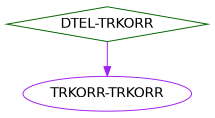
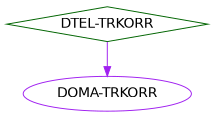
node "TRKORR-TRKORR": label "TRKORR-TRKORR" -> "DOMA-TRKORR"
